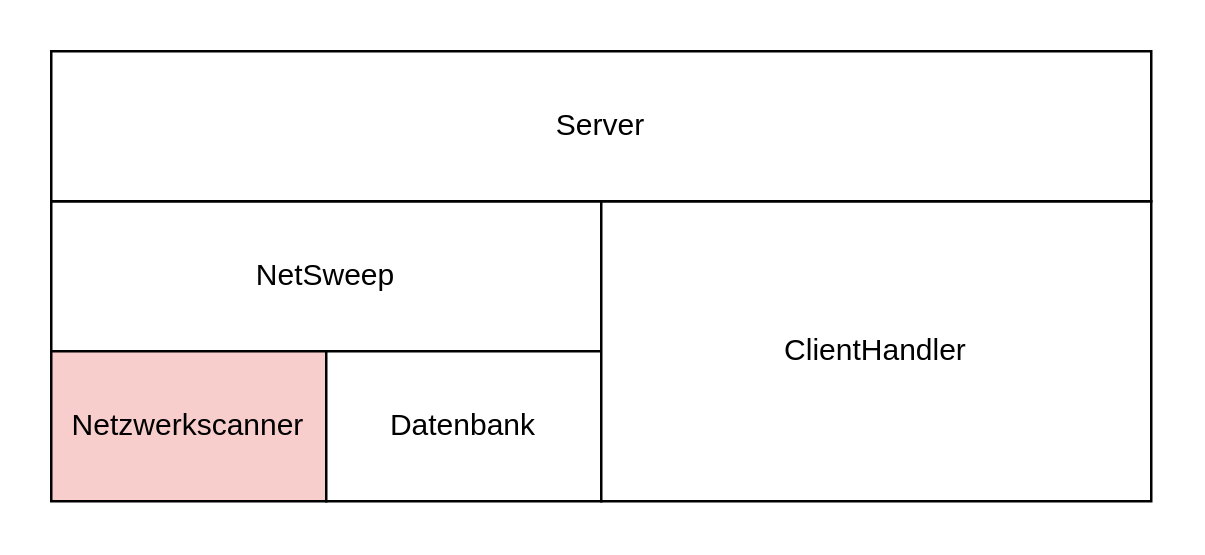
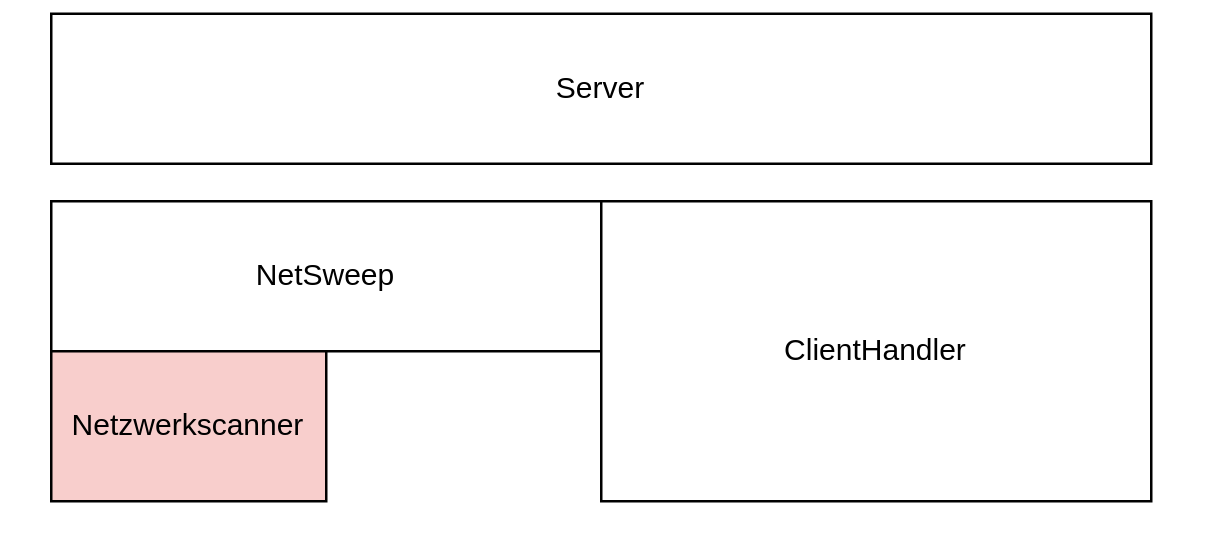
node "Server": moved (601, 126) -> (601, 89)
node "Datenbank": removed
